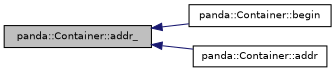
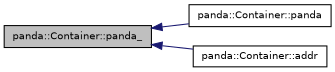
node "panda::Container::begin": label "panda::Container::begin" -> "panda::Container::panda"
node "panda::Container::addr_": label "panda::Container::addr_" -> "panda::Container::panda_"
